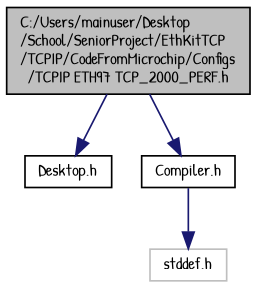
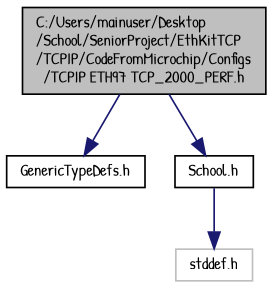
node "Desktop.h": label "Desktop.h" -> "GenericTypeDefs.h"
node "Compiler.h": label "Compiler.h" -> "School.h"
